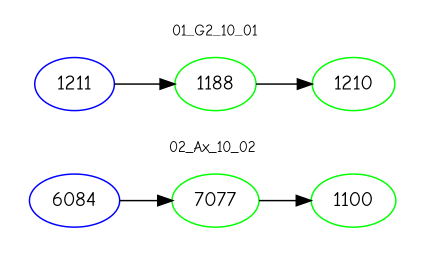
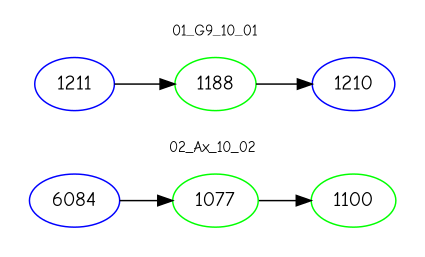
cluster "01_G2_10_01": label "01_G2_10_01" -> "01_G9_10_01"
node "1210": color green -> blue
node "7077": label "7077" -> "1077"
